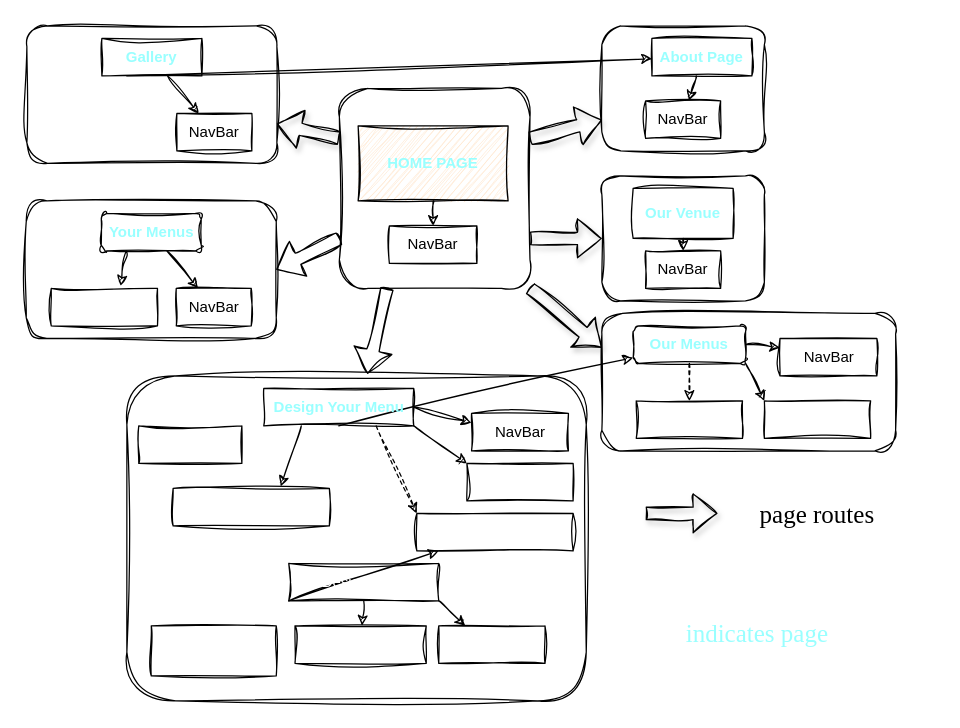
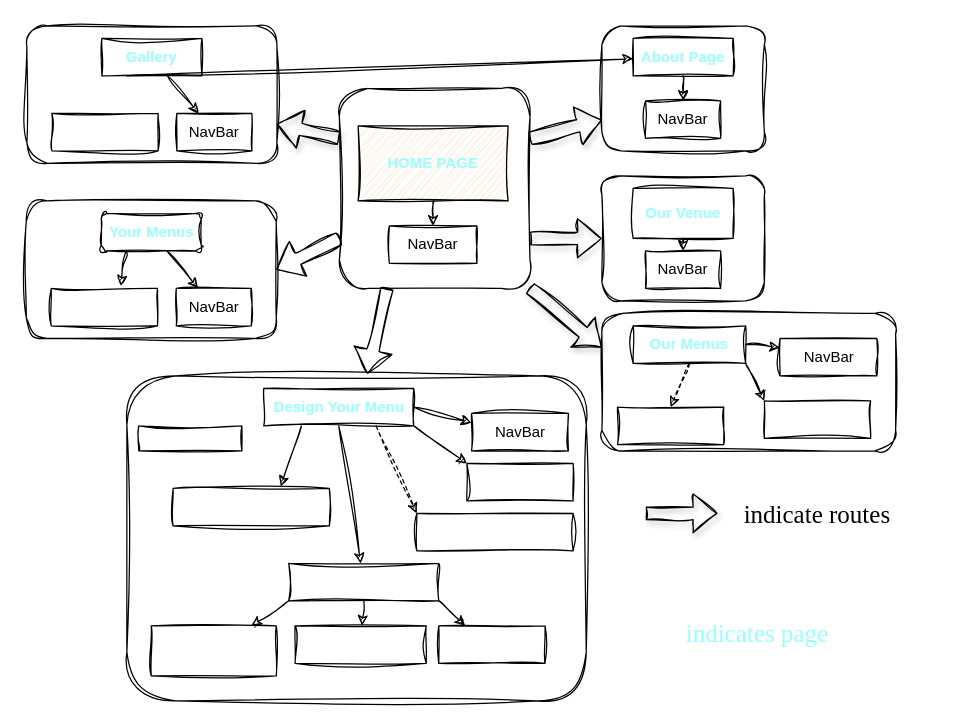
node "About Page": moved (702, 57) -> (683, 57)
node "ImageGallery": added
node "Our Menus": shape rounded rectangle -> rectangle
edge "Design Your Menu" -> "Our Menus": now "Design Your Menu" -> "DesignMenu"
node "MenuNavBar": moved (689, 419) -> (671, 426)
node "SaveMenu": size 103x38 -> 103x25
node "page routes": label "page routes" -> "indicate routes"
edge "DesignMenu" -> "MenuNamingForm": now "DesignMenu" -> "MenuSelector"
